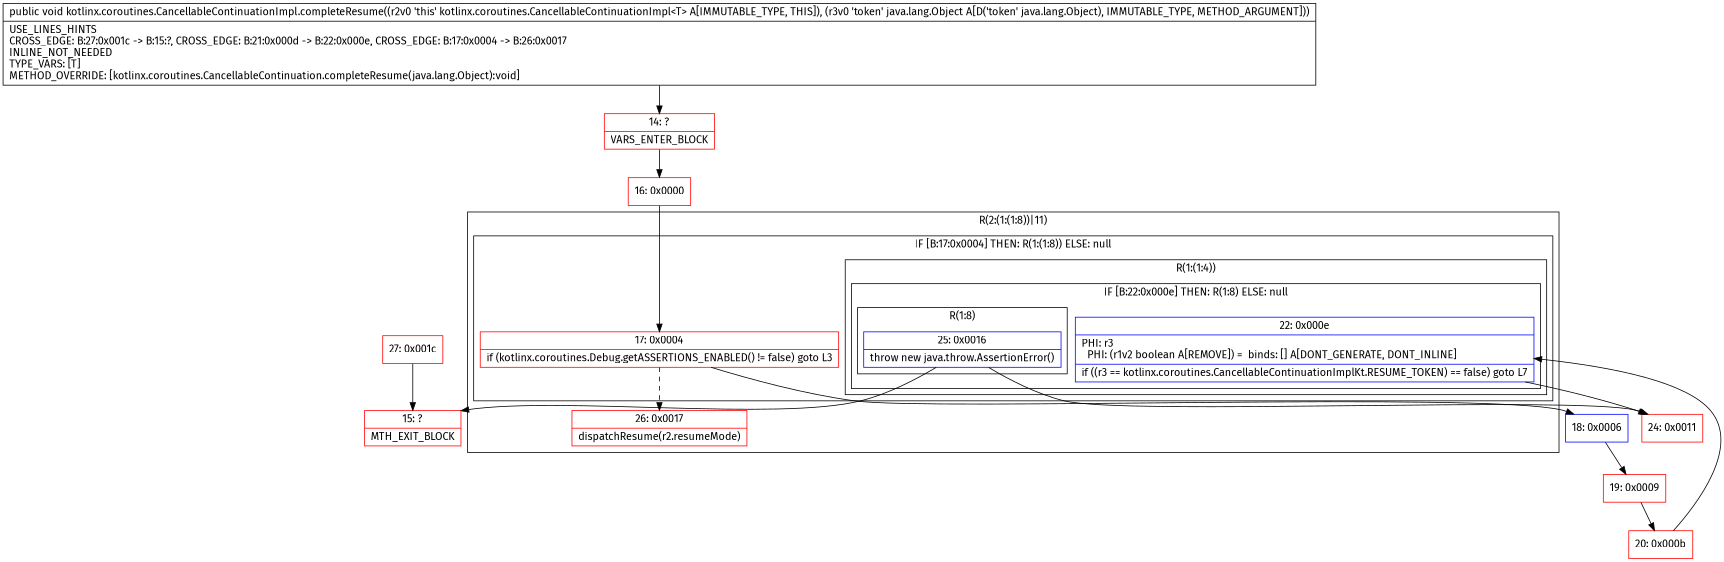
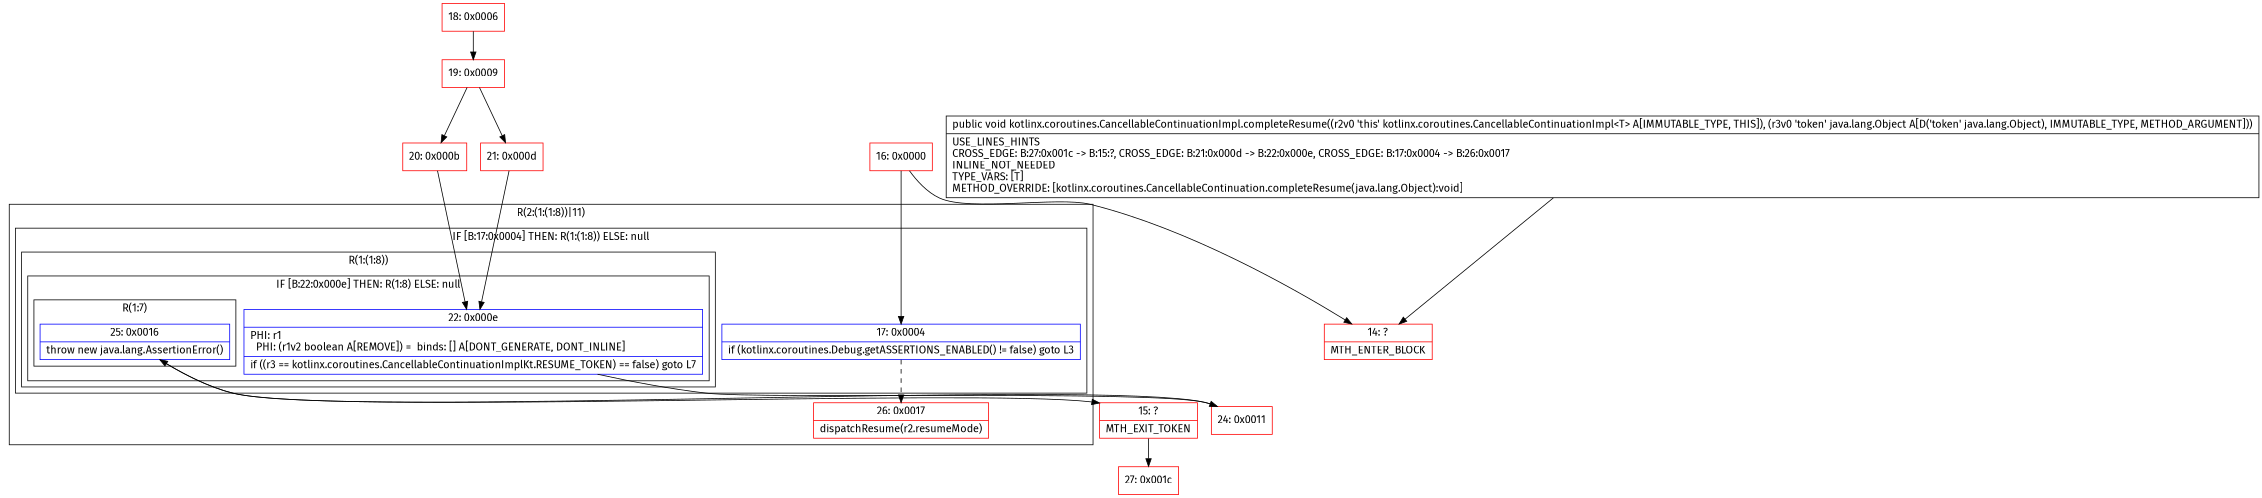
node "14: ?": text "VARS_ENTER_BLOCK" -> "MTH_ENTER_BLOCK"
node "21: 0x000d": added
edge "14: ?" -> "16: 0x0000": reversed
cluster "R(1:(1:4))": label "R(1:(1:4))" -> "R(1:(1:8))"
cluster "R(1:8)": label "R(1:8)" -> "R(1:7)"
node "22: 0x000e": text "PHI: r3" -> "PHI: r1"
node "17: 0x0004": color red -> blue
node "25: 0x0016": text "throw new java.throw.AssertionError()" -> "throw new java.lang.AssertionError()"
edge "27: 0x001c" -> "15: ?": reversed
edge "17: 0x0004" -> "18: 0x0006": removed
edge "25: 0x0016" -> "24: 0x0011": reversed
node "18: 0x0006": color blue -> red
node "15: ?": text "MTH_EXIT_BLOCK" -> "MTH_EXIT_TOKEN"
